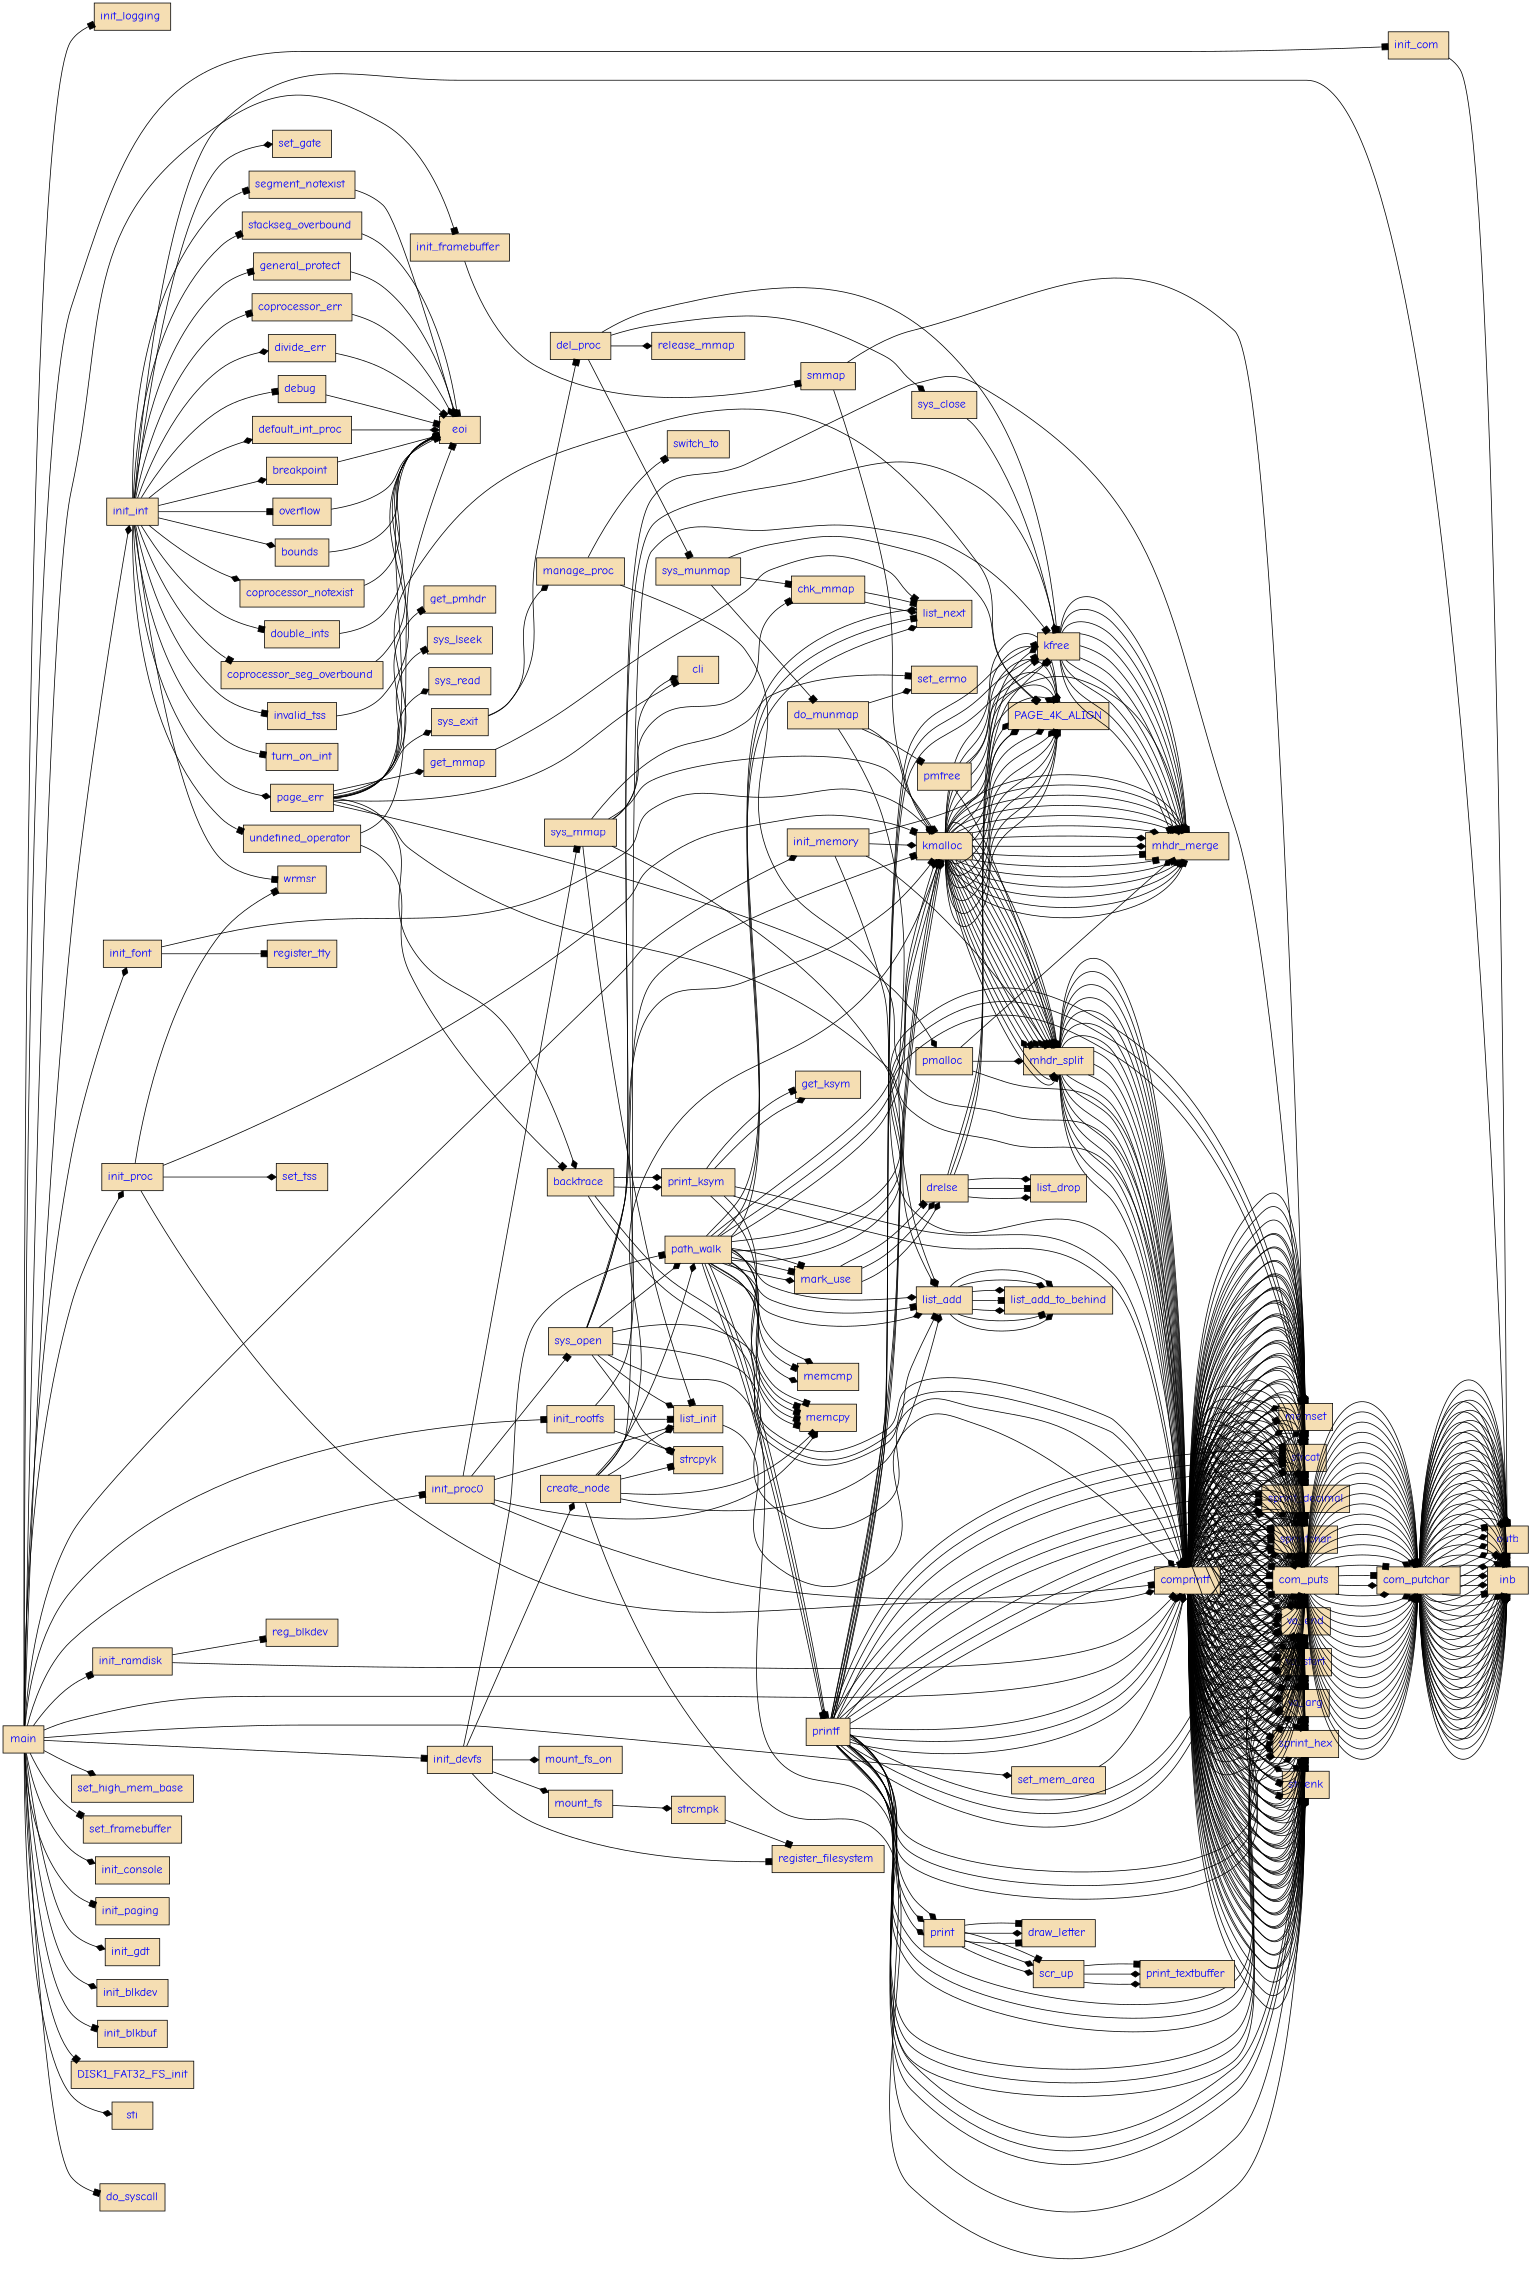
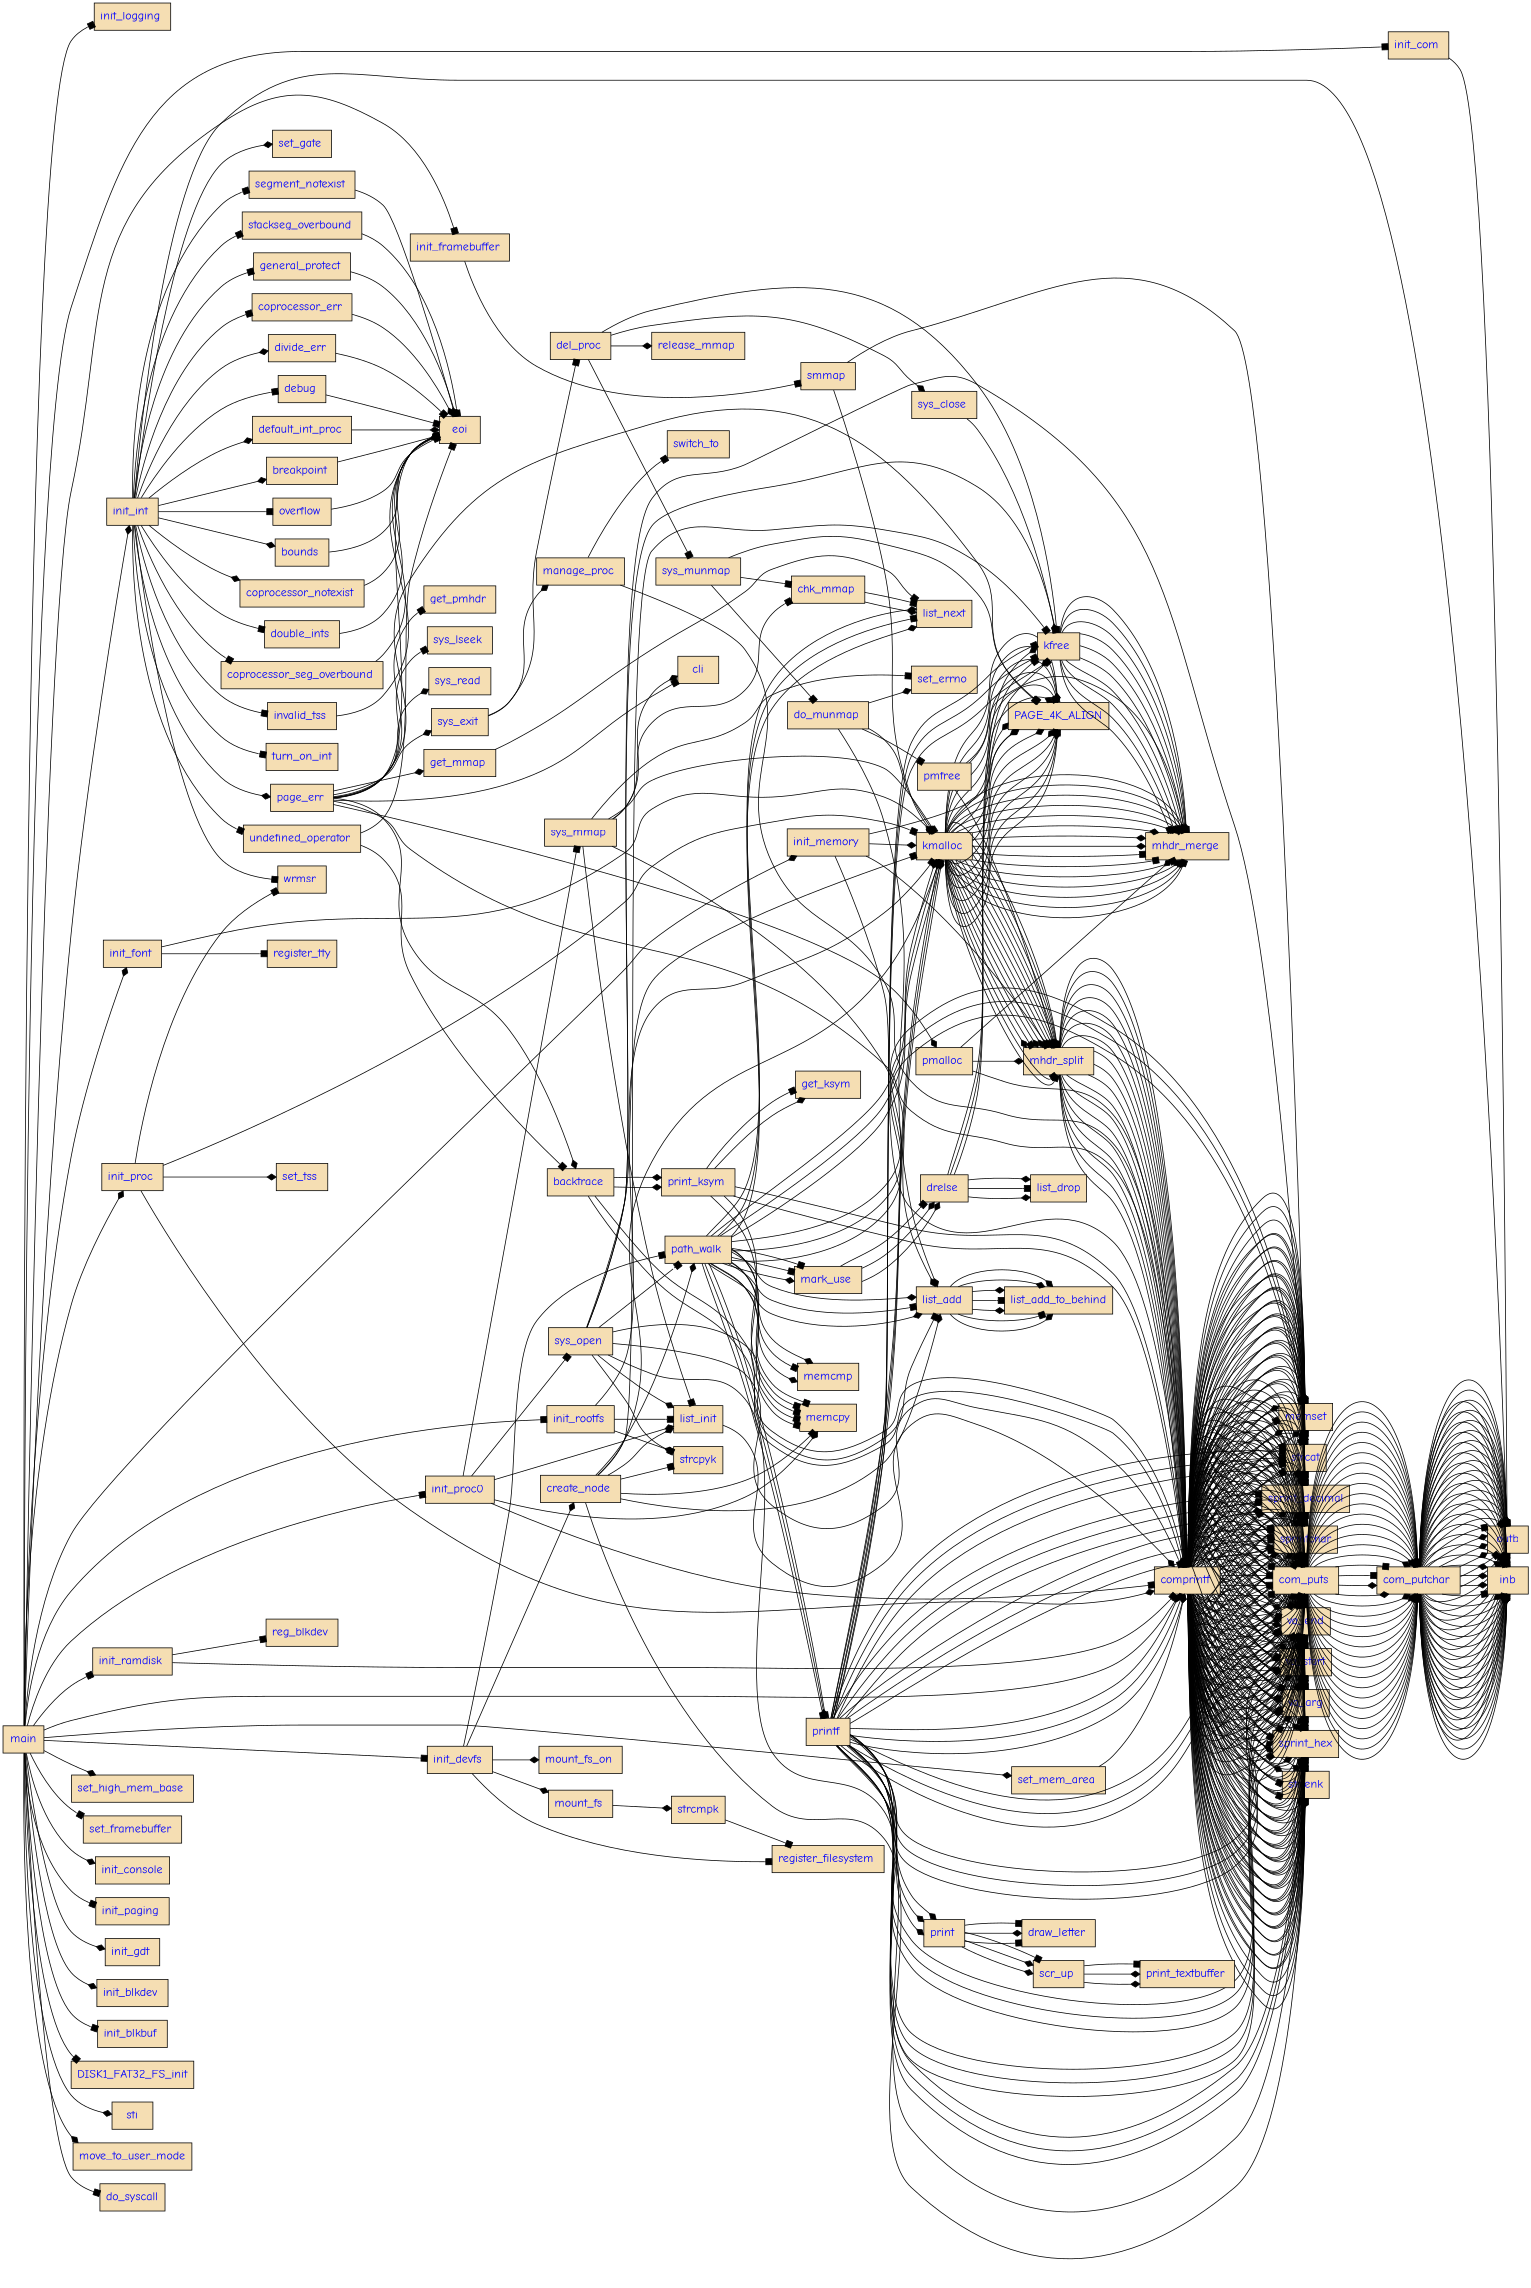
edge "sys_open" -> "path_walk": arrowhead diamond -> box
node "move_to_user_mode": added
